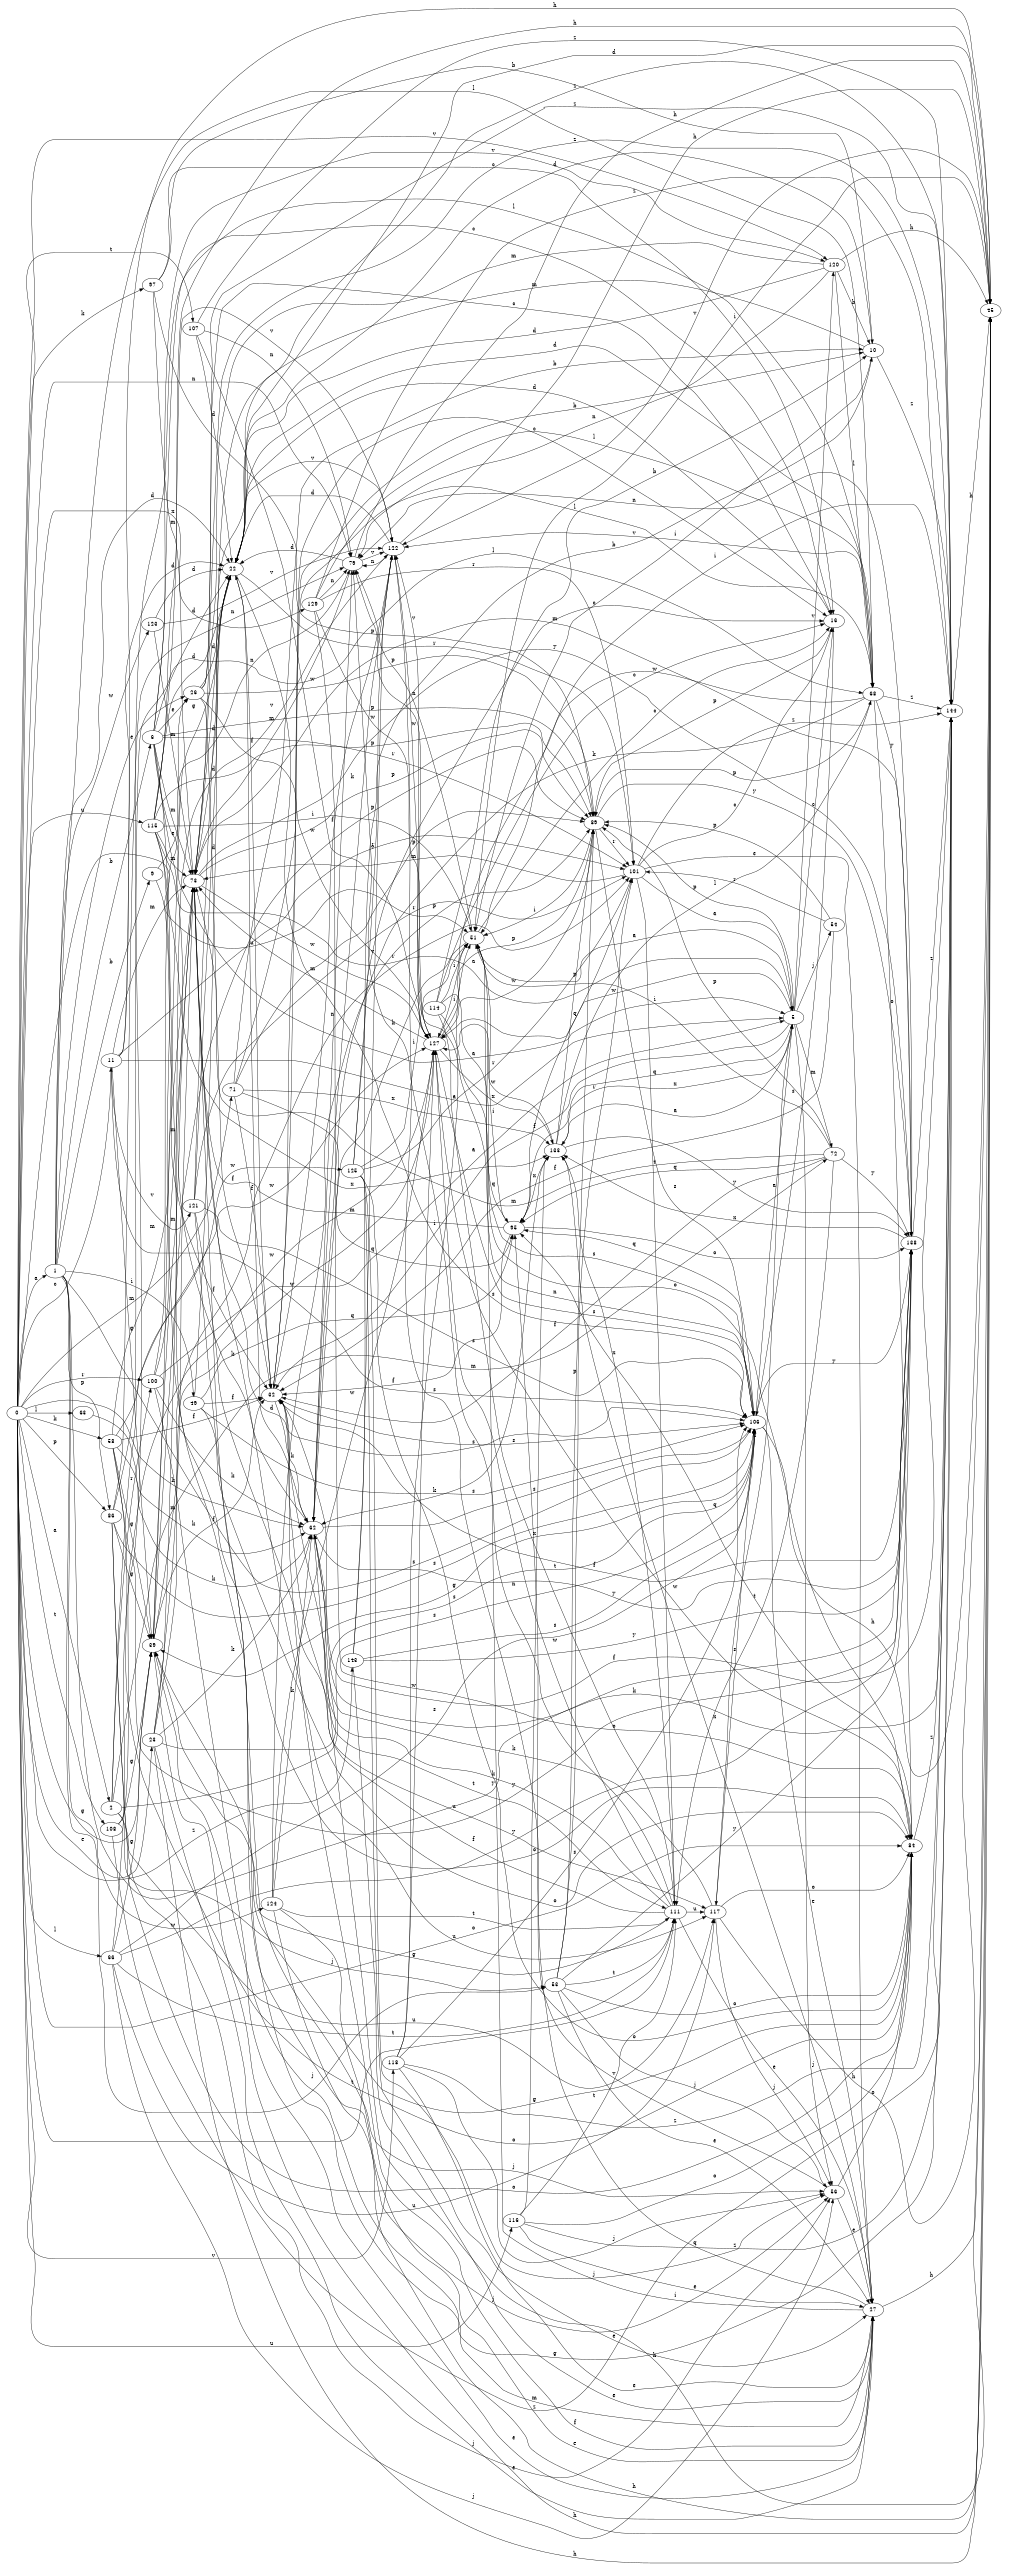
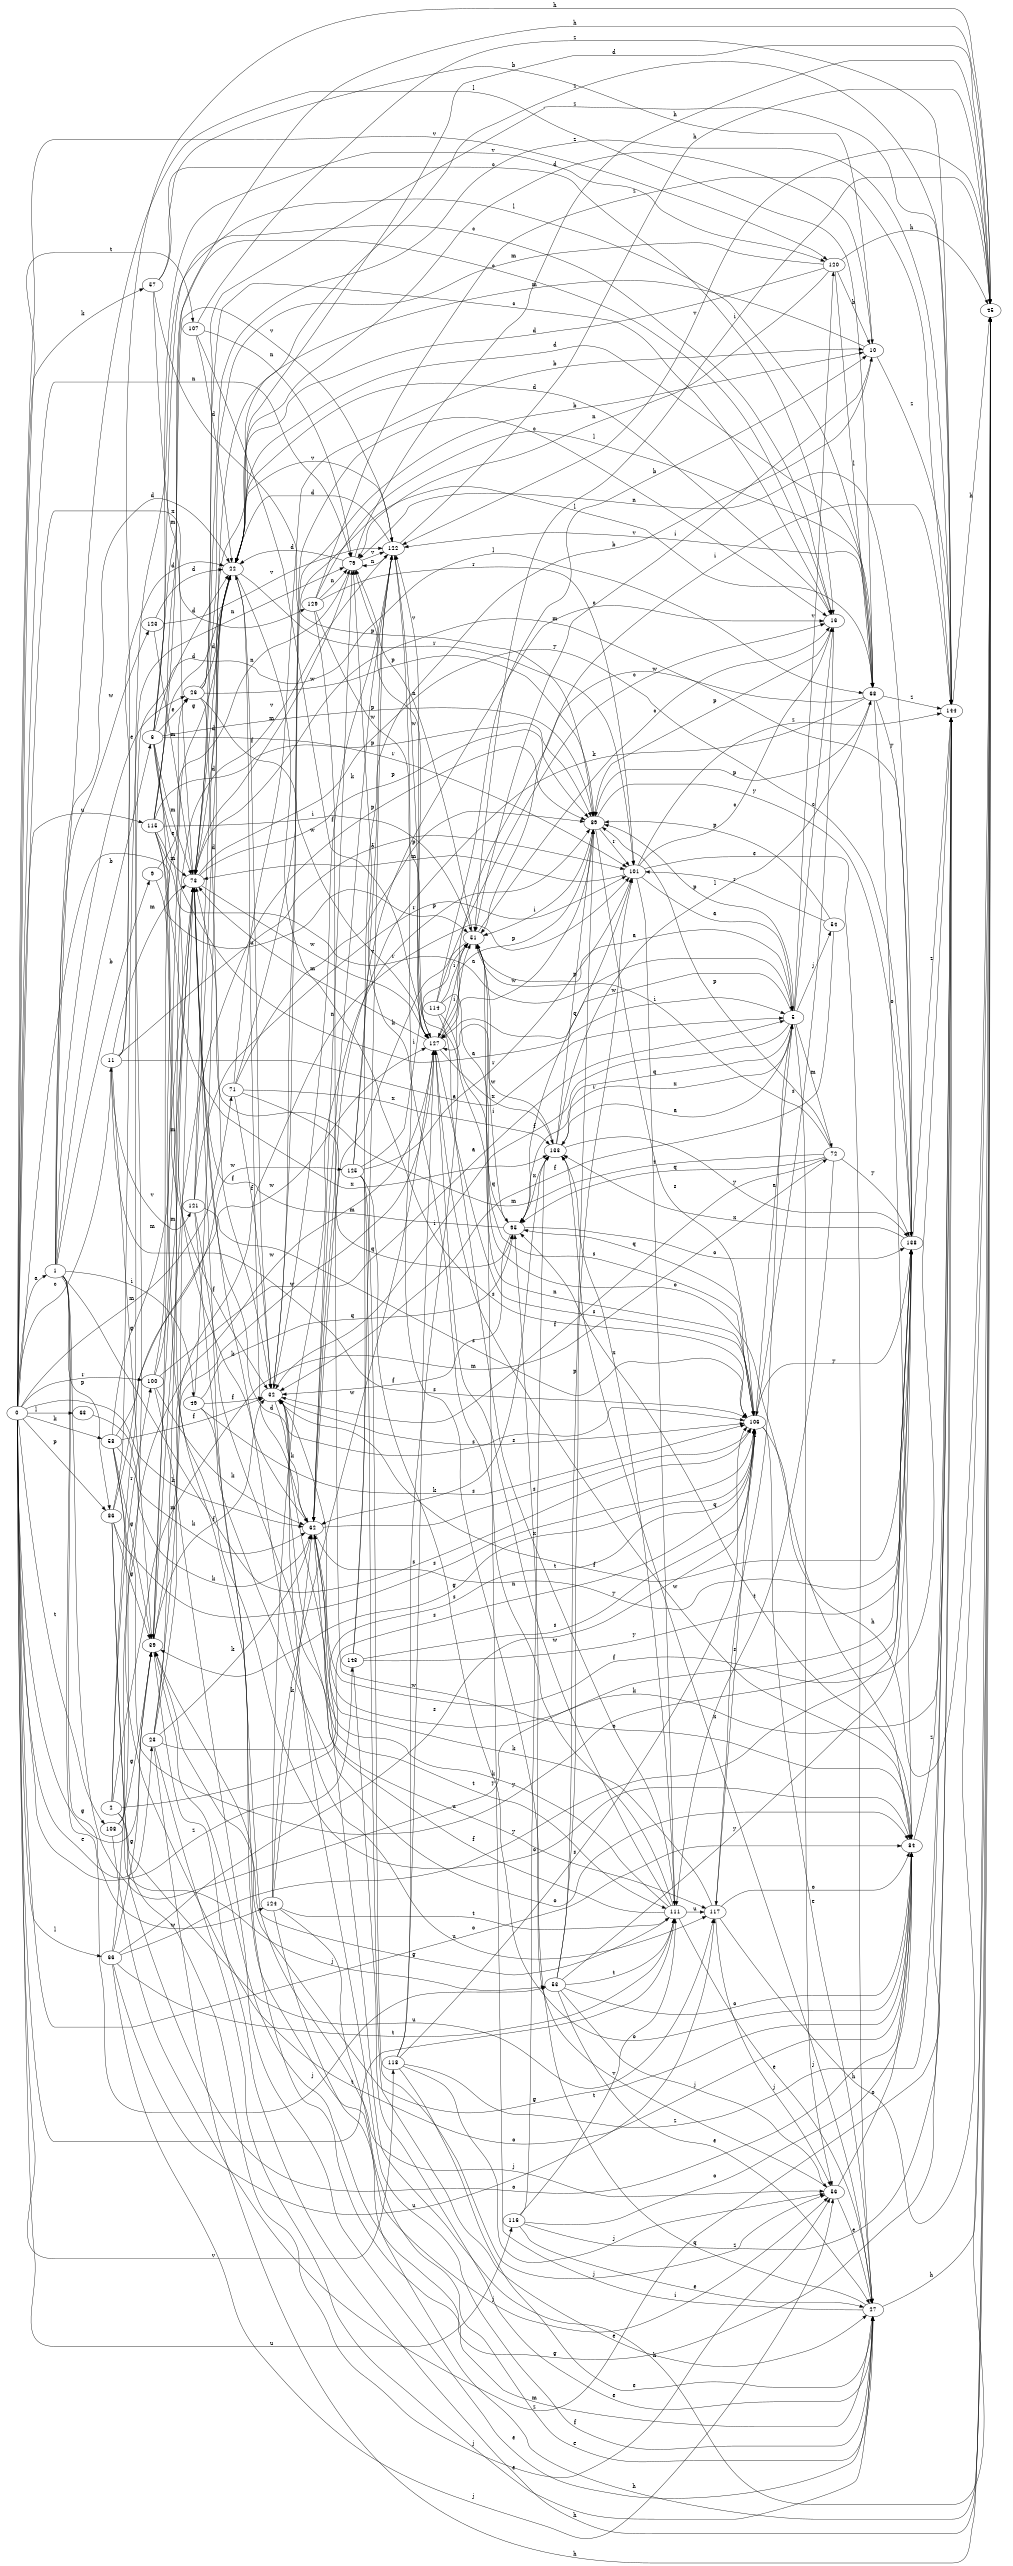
edge "6" -> "16": added, label "c"
node "97": label "97" -> "57"
edge "0" -> "2": removed, label "a"
